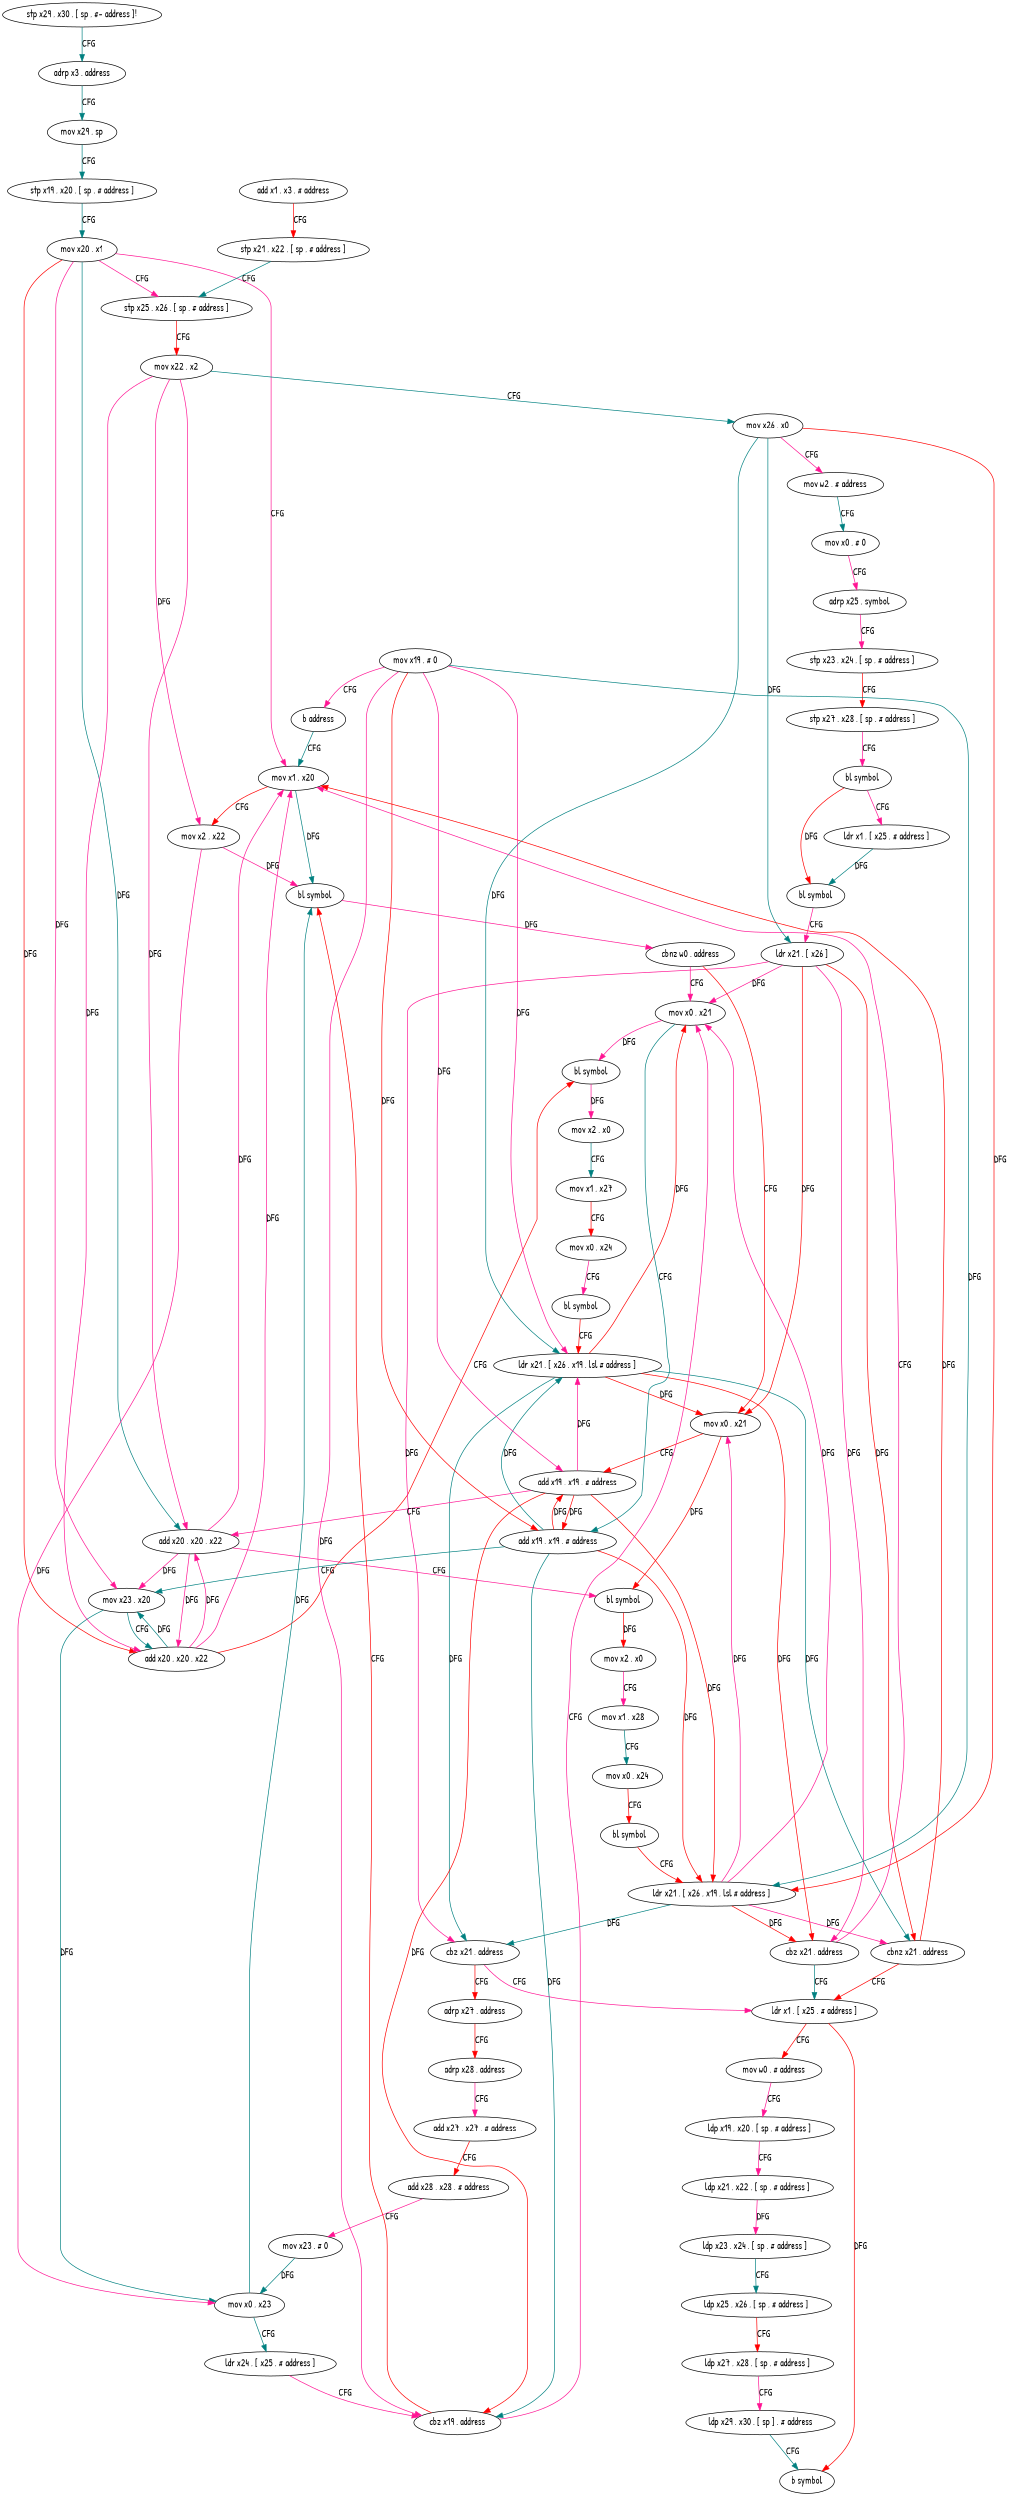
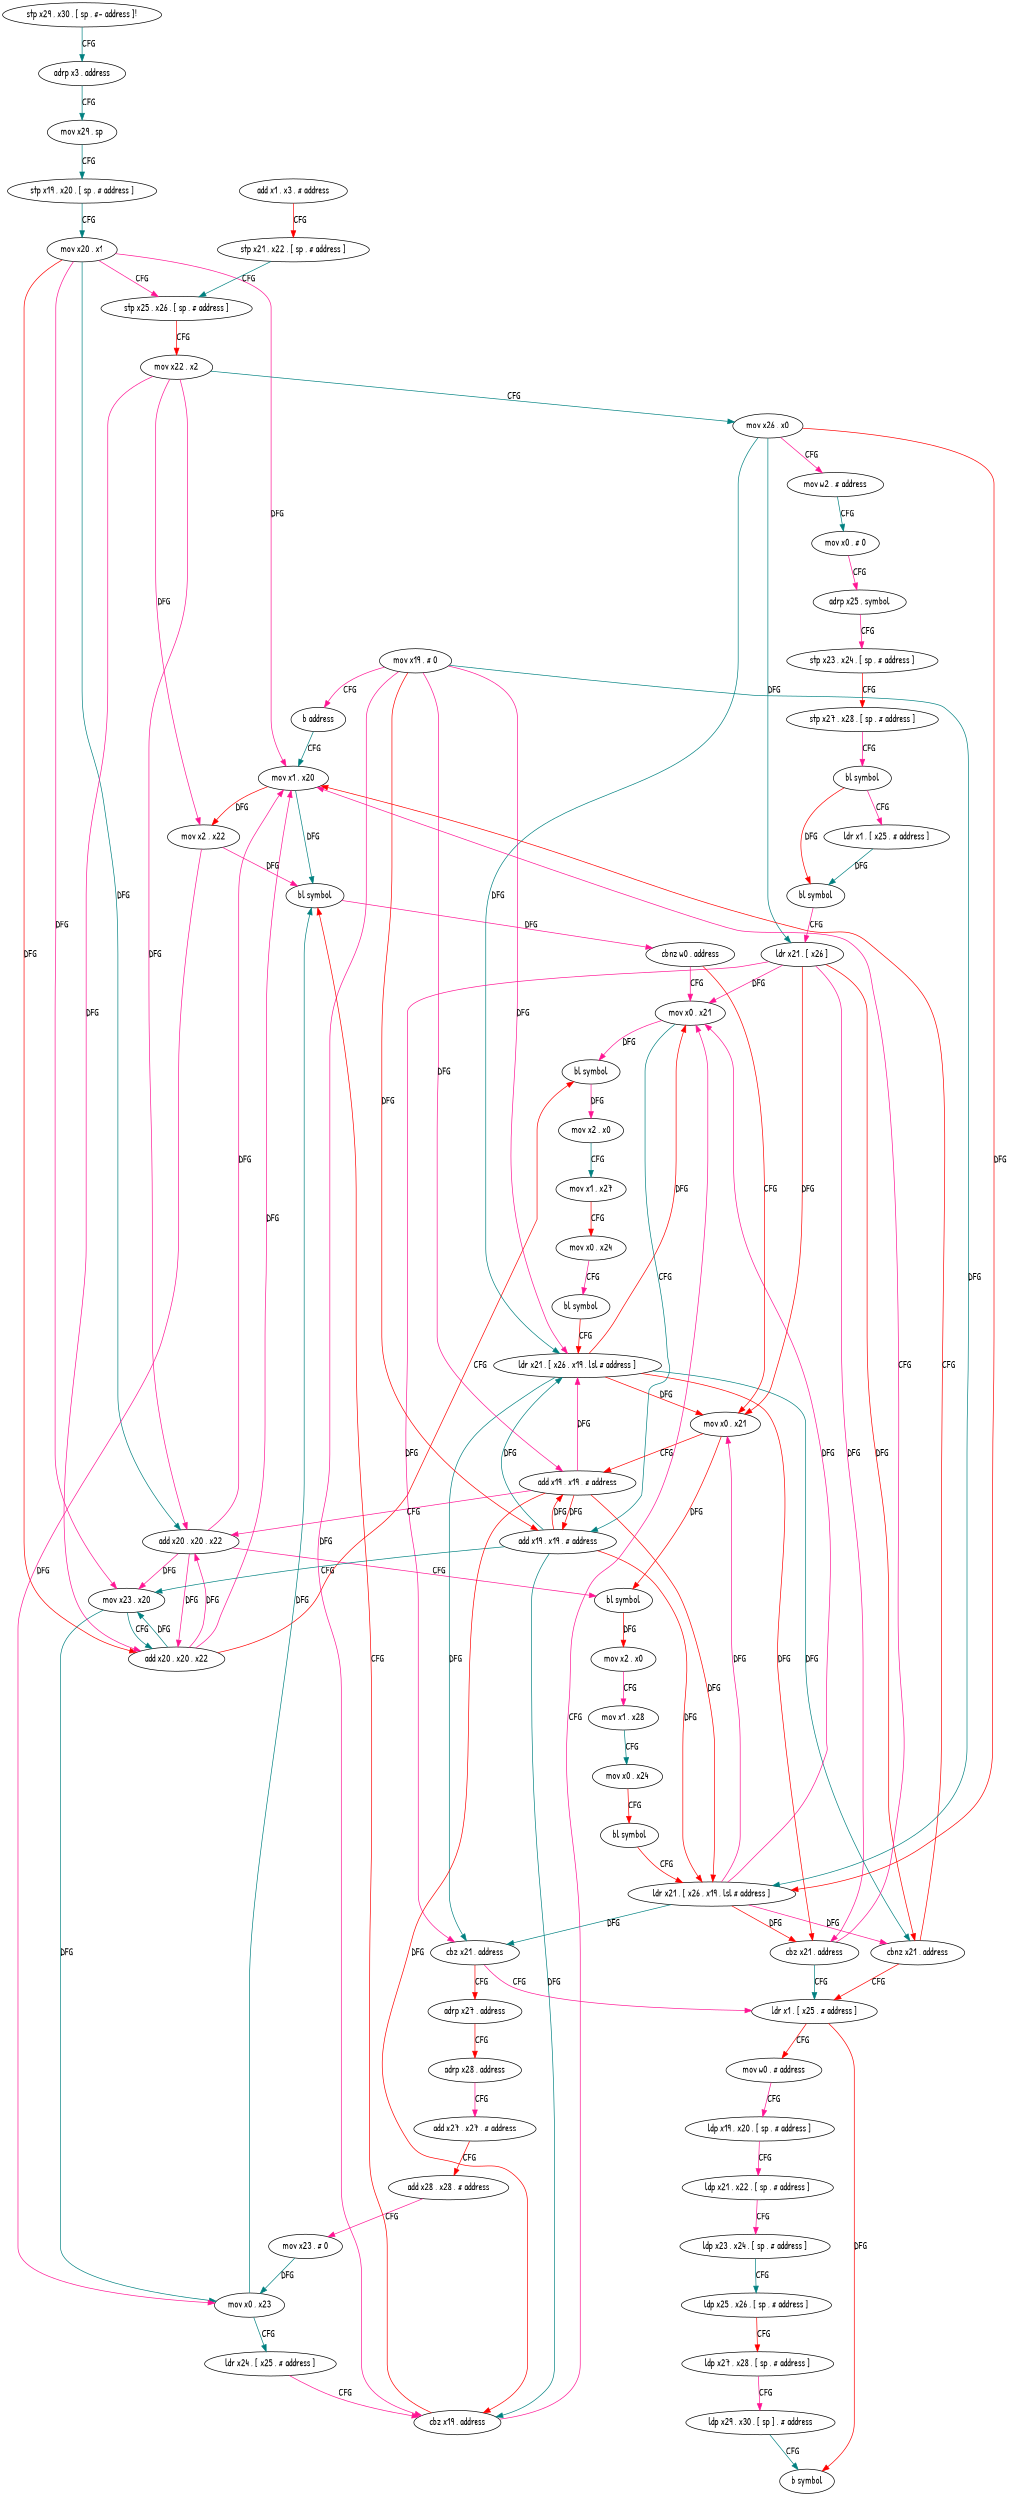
edge "mov x20 , x1" -> "mov x1 , x20": label "CFG" -> "DFG"
edge "mov x1 , x20" -> "mov x2 , x22": label "CFG" -> "DFG"
edge "cbnz x21 , address" -> "mov x1 , x20": label "DFG" -> "CFG"
edge "ldp x21 , x22 , [ sp , # address ]" -> "ldp x23 , x24 , [ sp , # address ]": label "DFG" -> "CFG"
